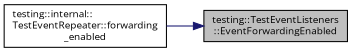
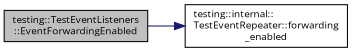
edge "testing::internal:: TestEventRepeater::forwarding _enabled" -> "testing::TestEventListeners ::EventForwardingEnabled": reversed
